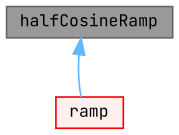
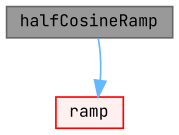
edge "ramp" -> "halfCosineRamp": reversed
